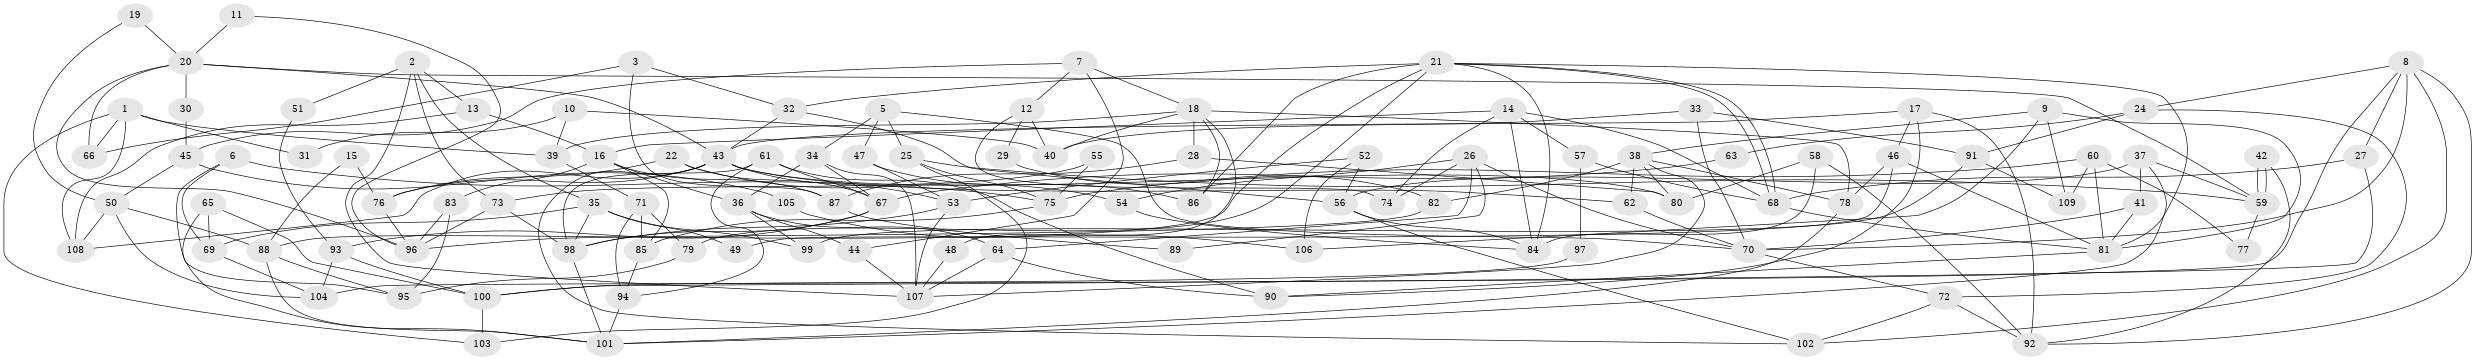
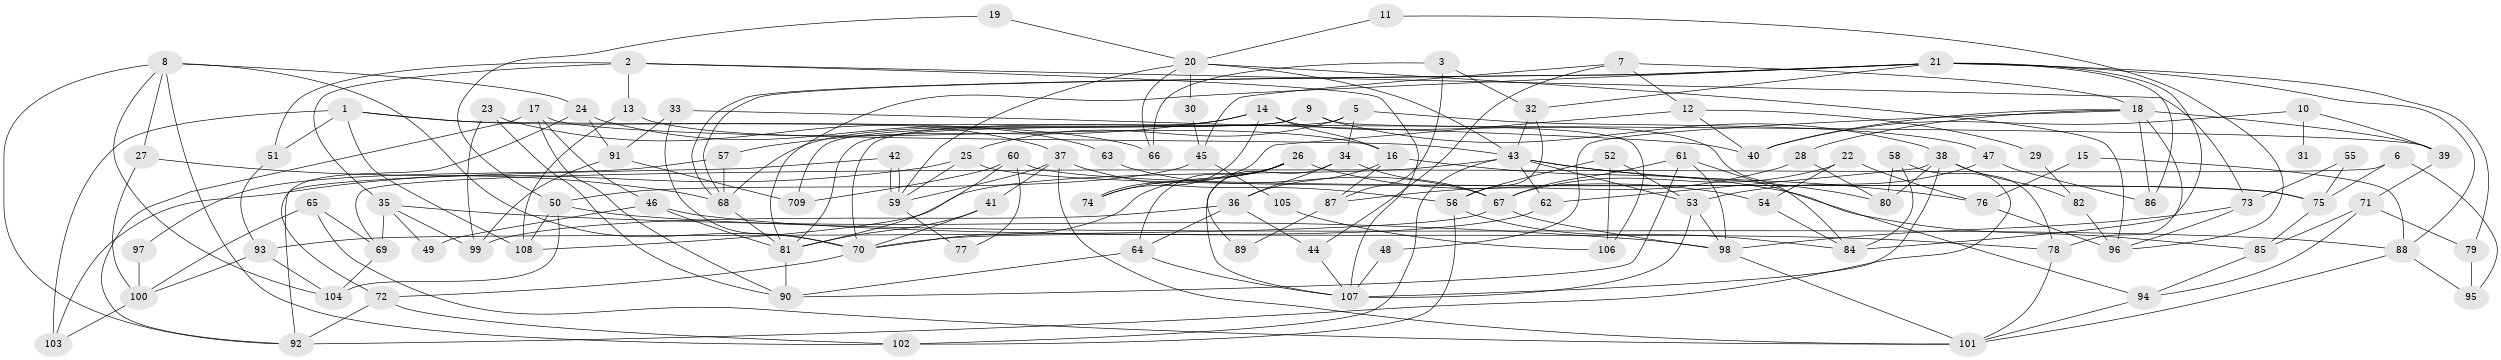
node "23": added
edge "1" -- "31": now "1" -- "51"
node "83": removed
node "109": label "109" -> "709"
